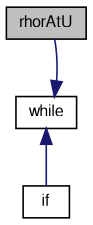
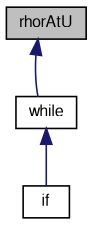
edge "rhorAtU" -> "while": reversed
